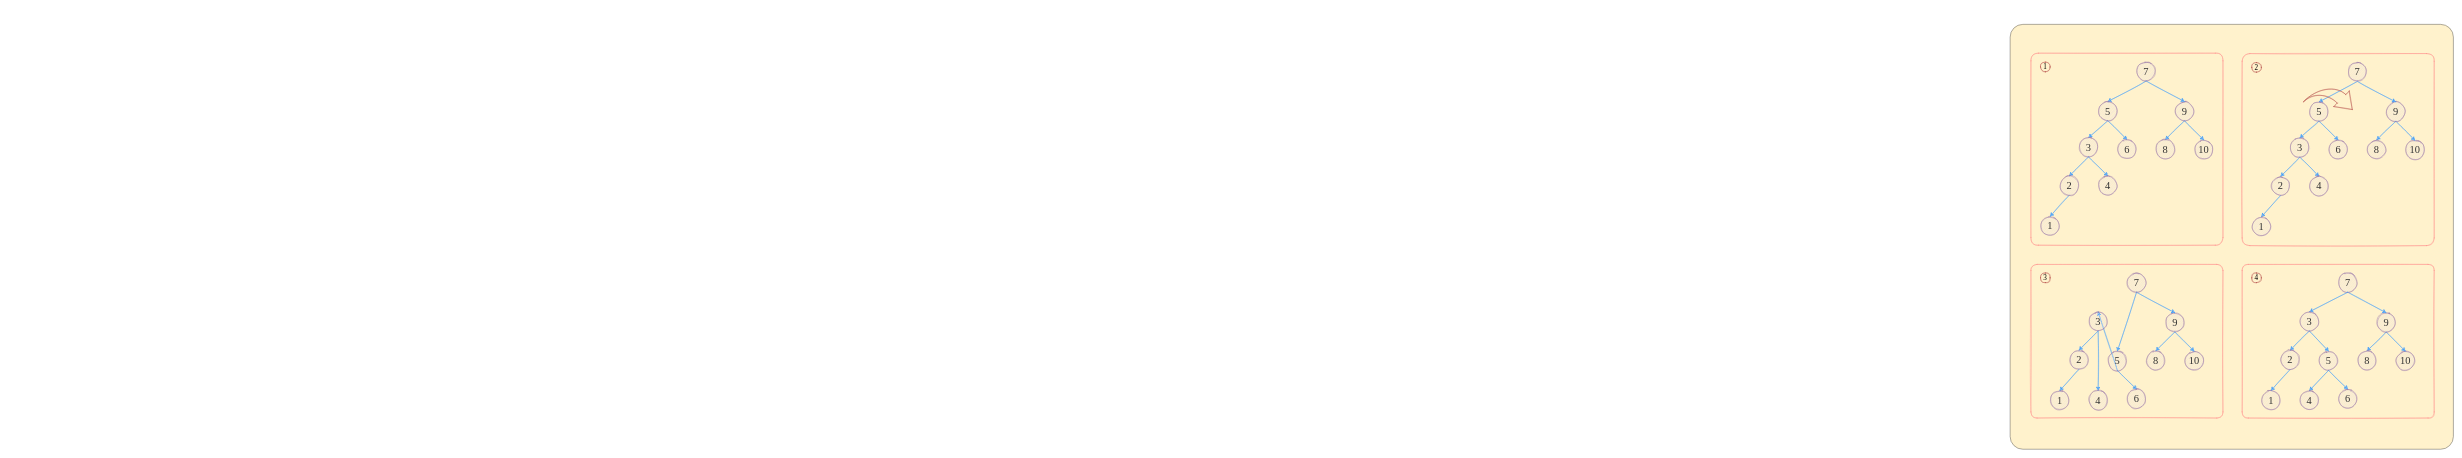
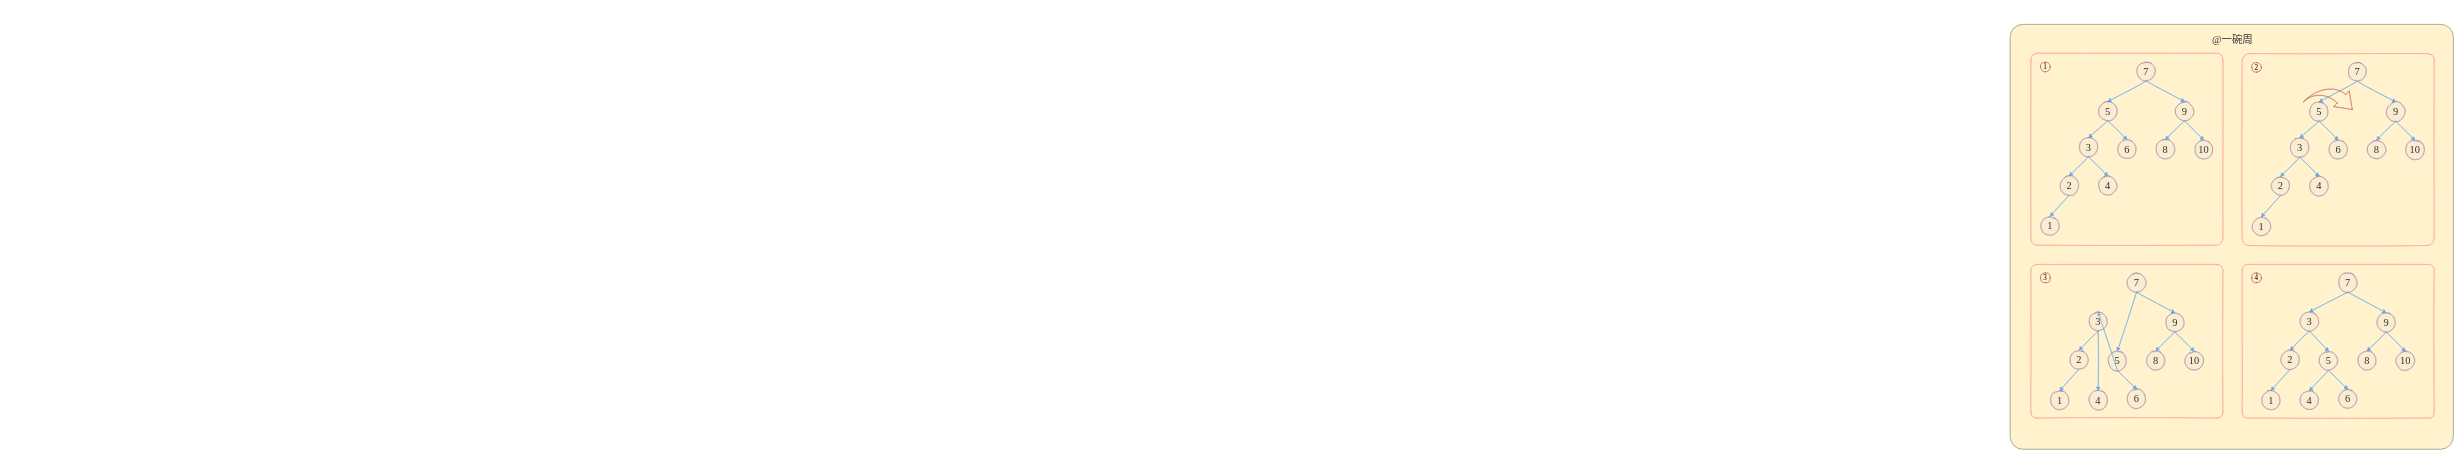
node "@一碗周": added
